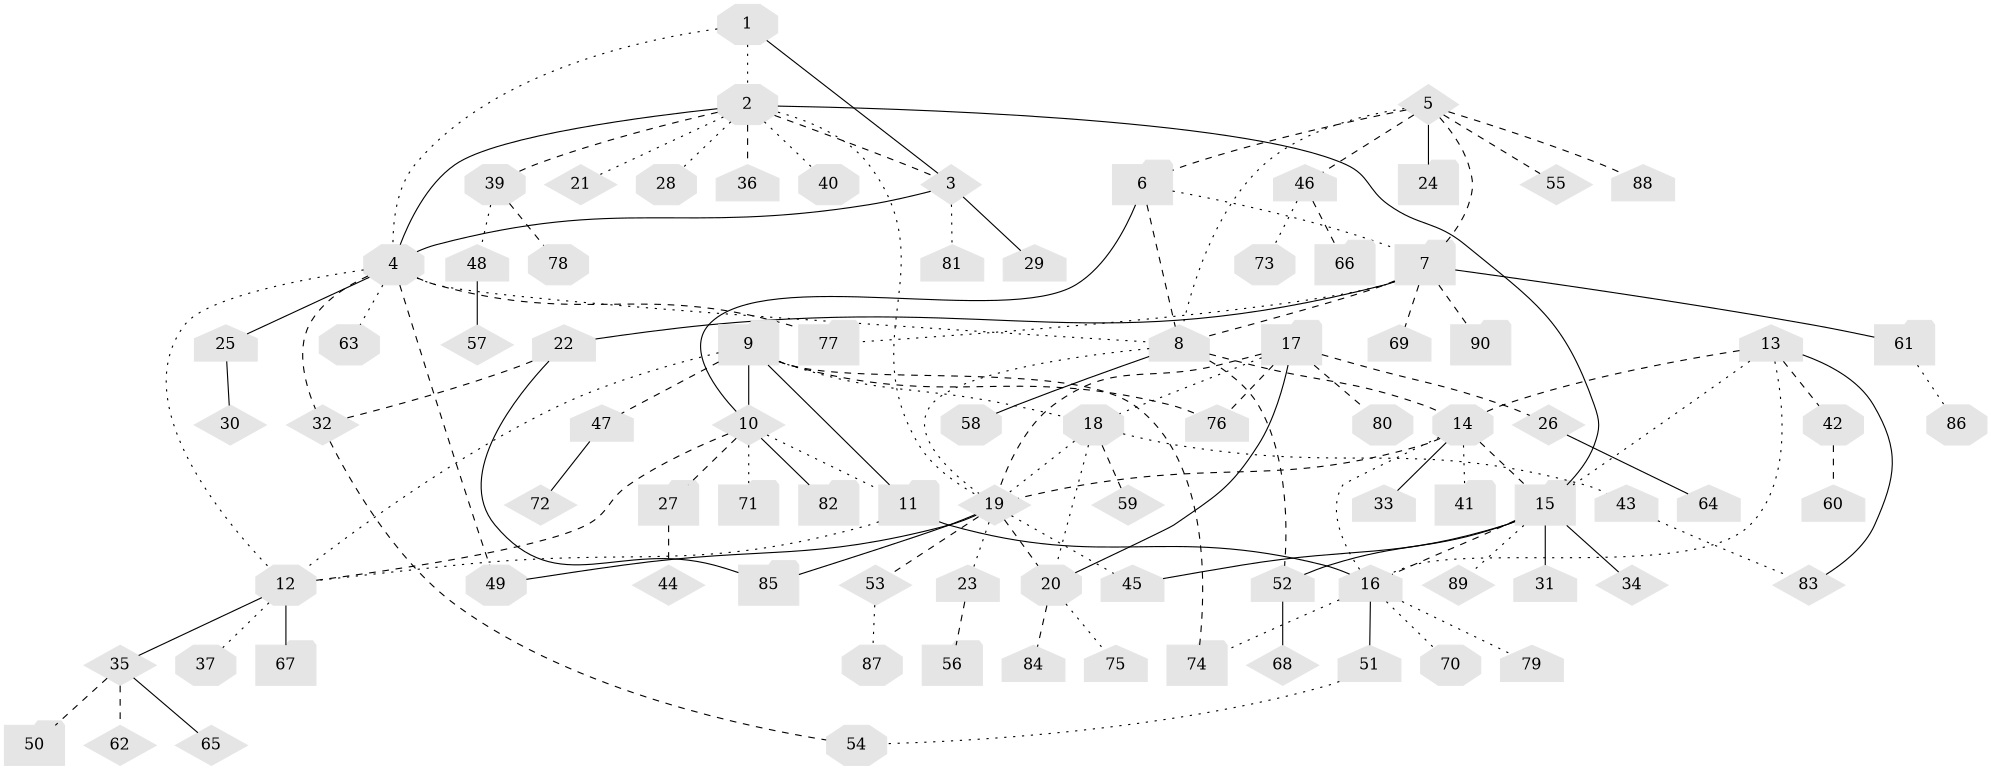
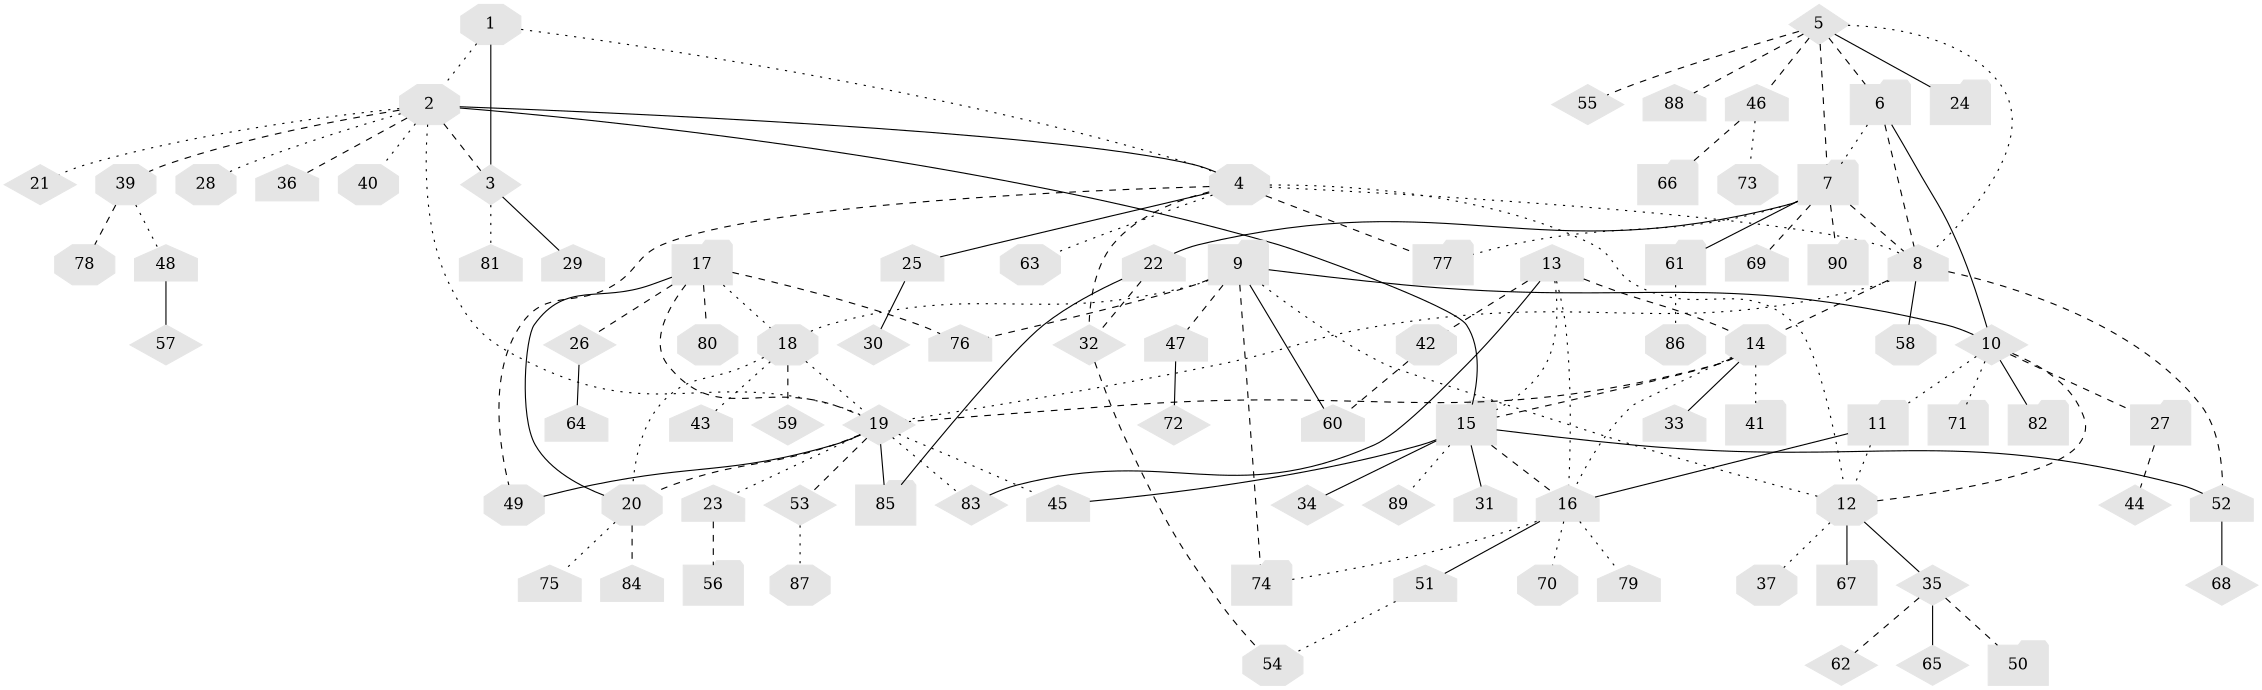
edge "3" -- "4": removed
edge "9" -- "11": now "9" -- "60"
edge "43" -- "83": now "19" -- "83"
